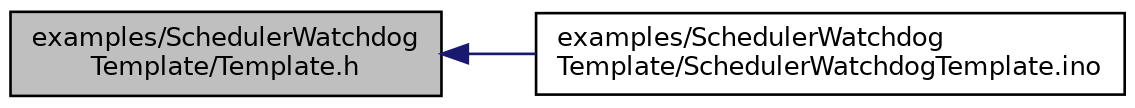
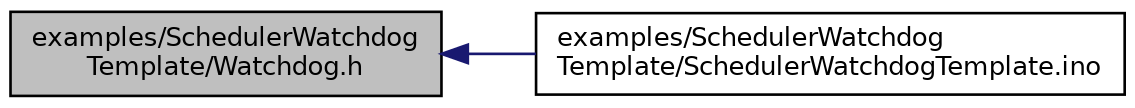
node "examples/SchedulerWatchdog Template/Template.h": label "examples/SchedulerWatchdog Template/Template.h" -> "examples/SchedulerWatchdog Template/Watchdog.h"
